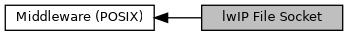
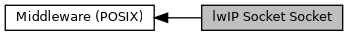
node "lwIP File Socket": label "lwIP File Socket" -> "lwIP Socket Socket"
